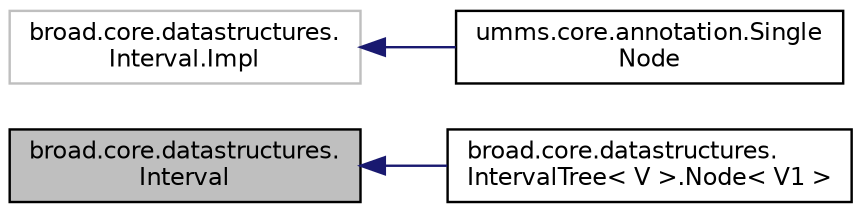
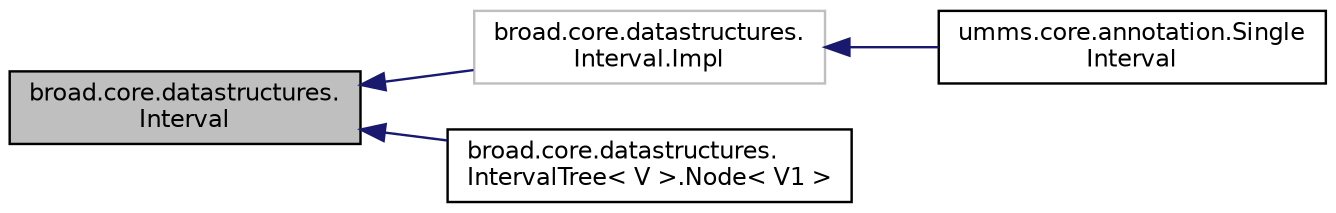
node "umms.core.annotation.Single Node": label "umms.core.annotation.Single Node" -> "umms.core.annotation.Single Interval"
edge "broad.core.datastructures. Interval.Impl" -> "broad.core.datastructures. Interval": added
